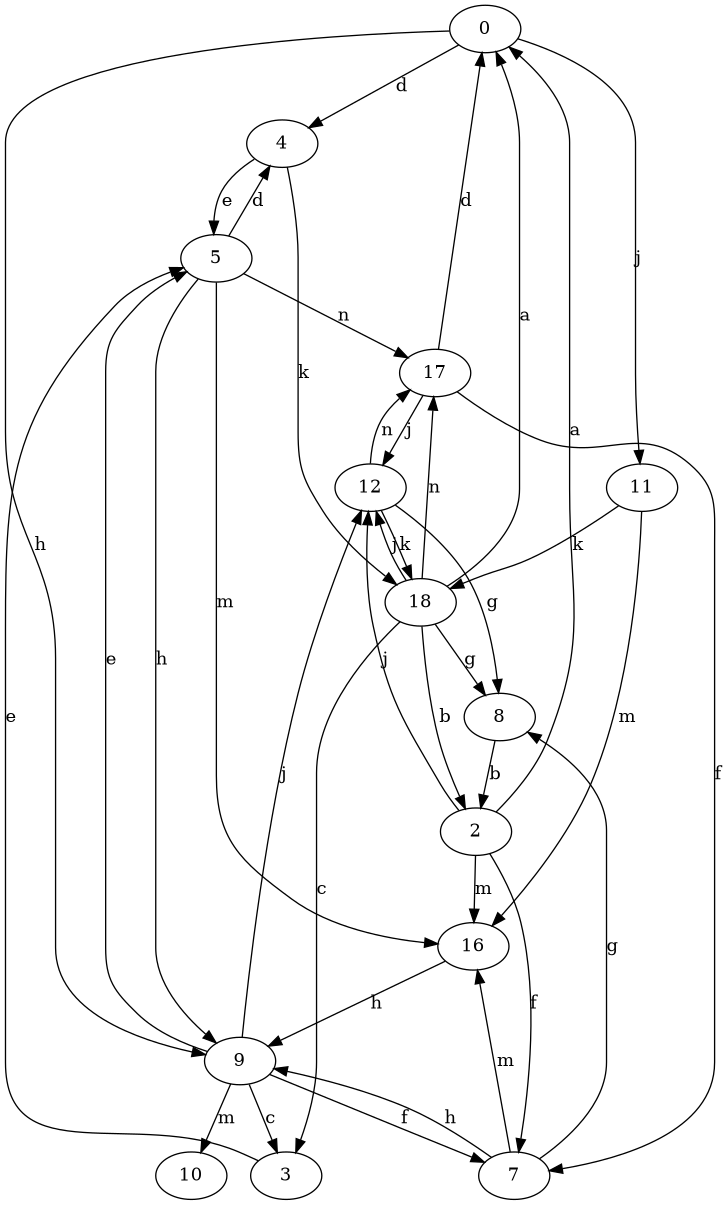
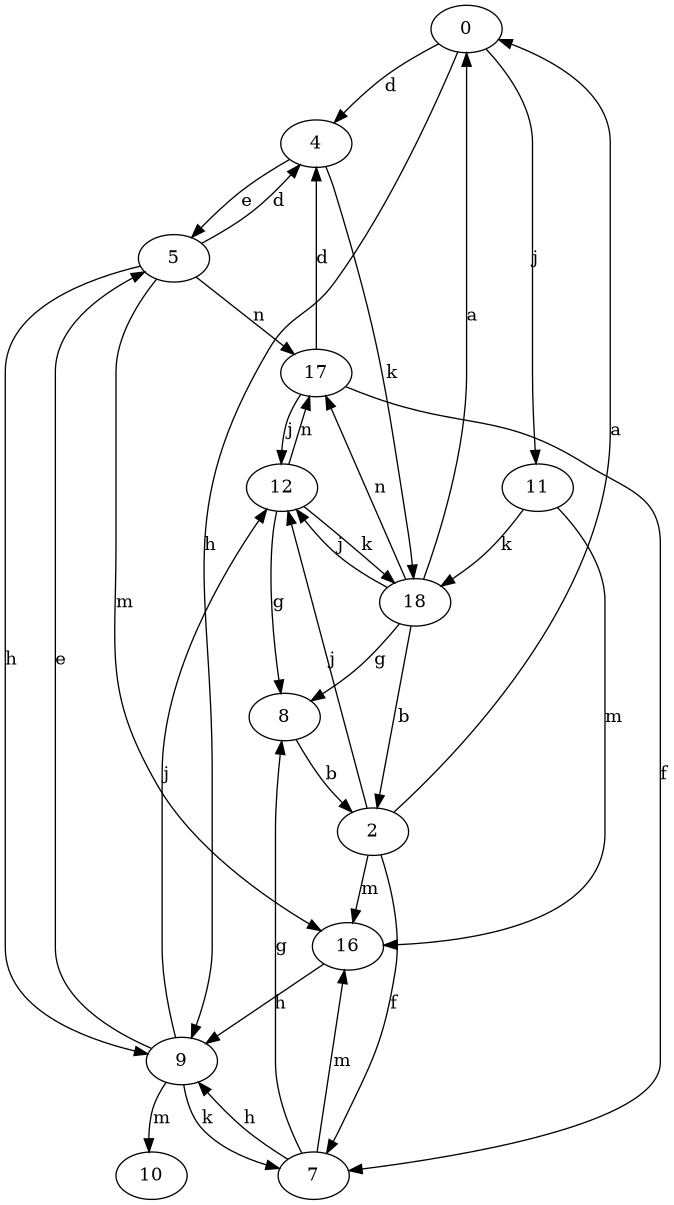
edge "17" -> "0": now "17" -> "4"
edge "9" -> "7": label "f" -> "k"
node "3": removed
